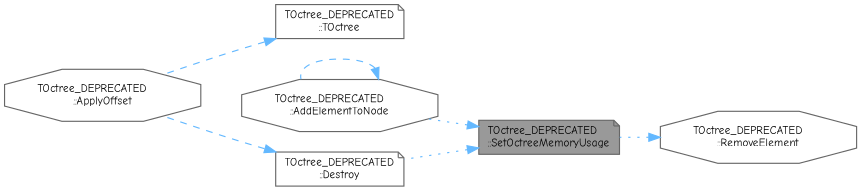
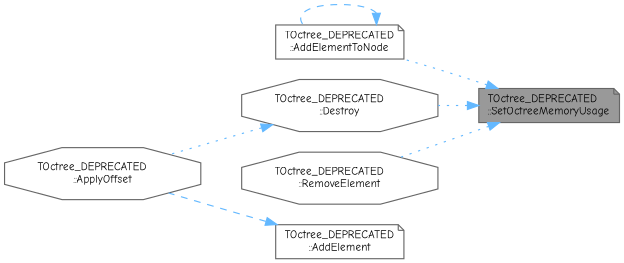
node "TOctree_DEPRECATED ::TOctree": label "TOctree_DEPRECATED ::TOctree" -> "TOctree_DEPRECATED ::AddElement"
node "TOctree_DEPRECATED ::AddElementToNode": shape octagon -> note
edge "TOctree_DEPRECATED ::ApplyOffset" -> "TOctree_DEPRECATED ::Destroy": style dashed -> dotted
edge "TOctree_DEPRECATED ::SetOctreeMemoryUsage" -> "TOctree_DEPRECATED ::RemoveElement": reversed
node "TOctree_DEPRECATED ::Destroy": shape note -> octagon
